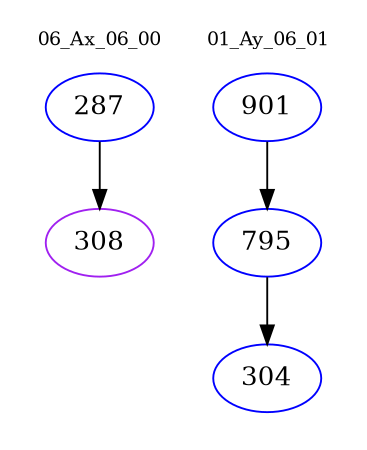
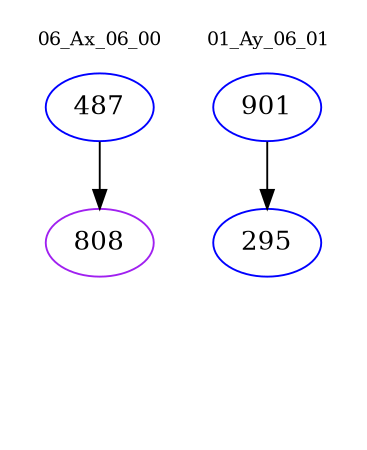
node "287": label "287" -> "487"
node "308": label "308" -> "808"
node "795": label "795" -> "295"
node "304": removed
